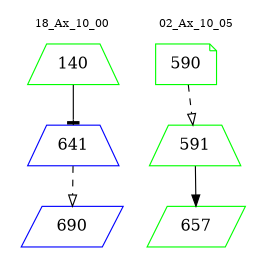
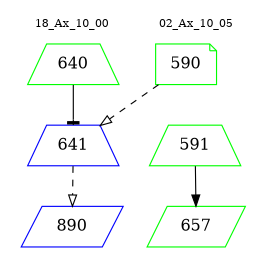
node "140": label "140" -> "640"
edge "590" -> "591": now "590" -> "641"
node "690": label "690" -> "890"
